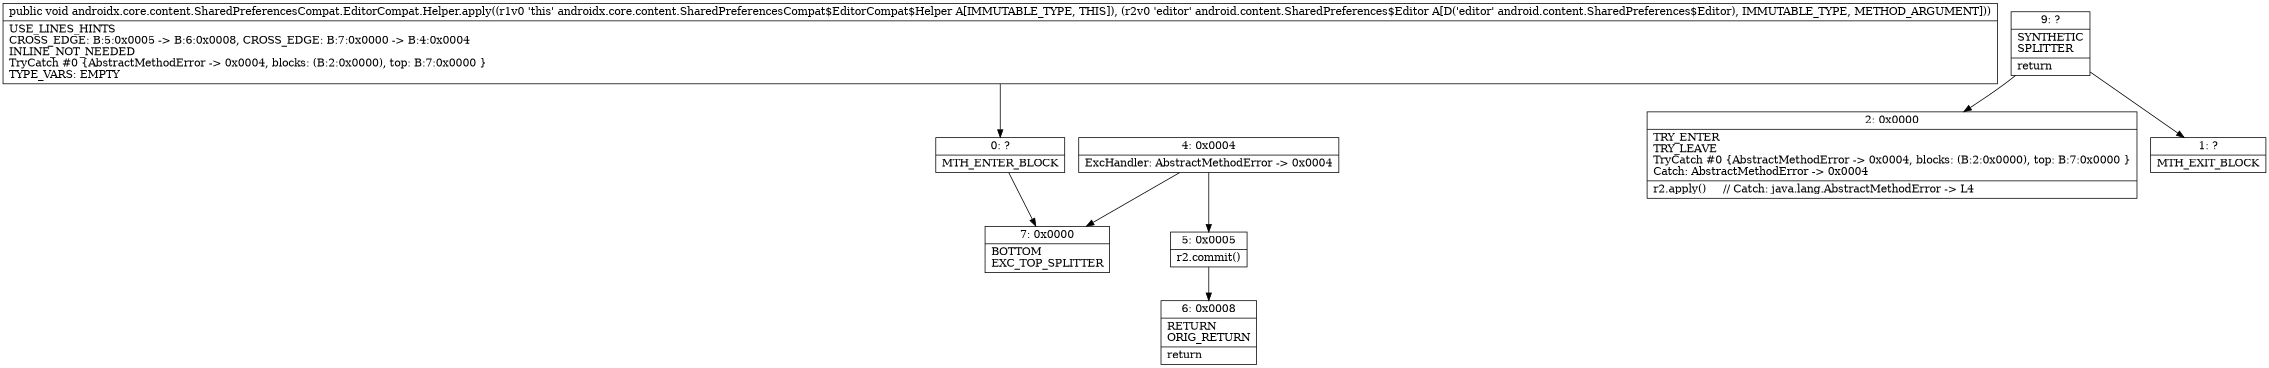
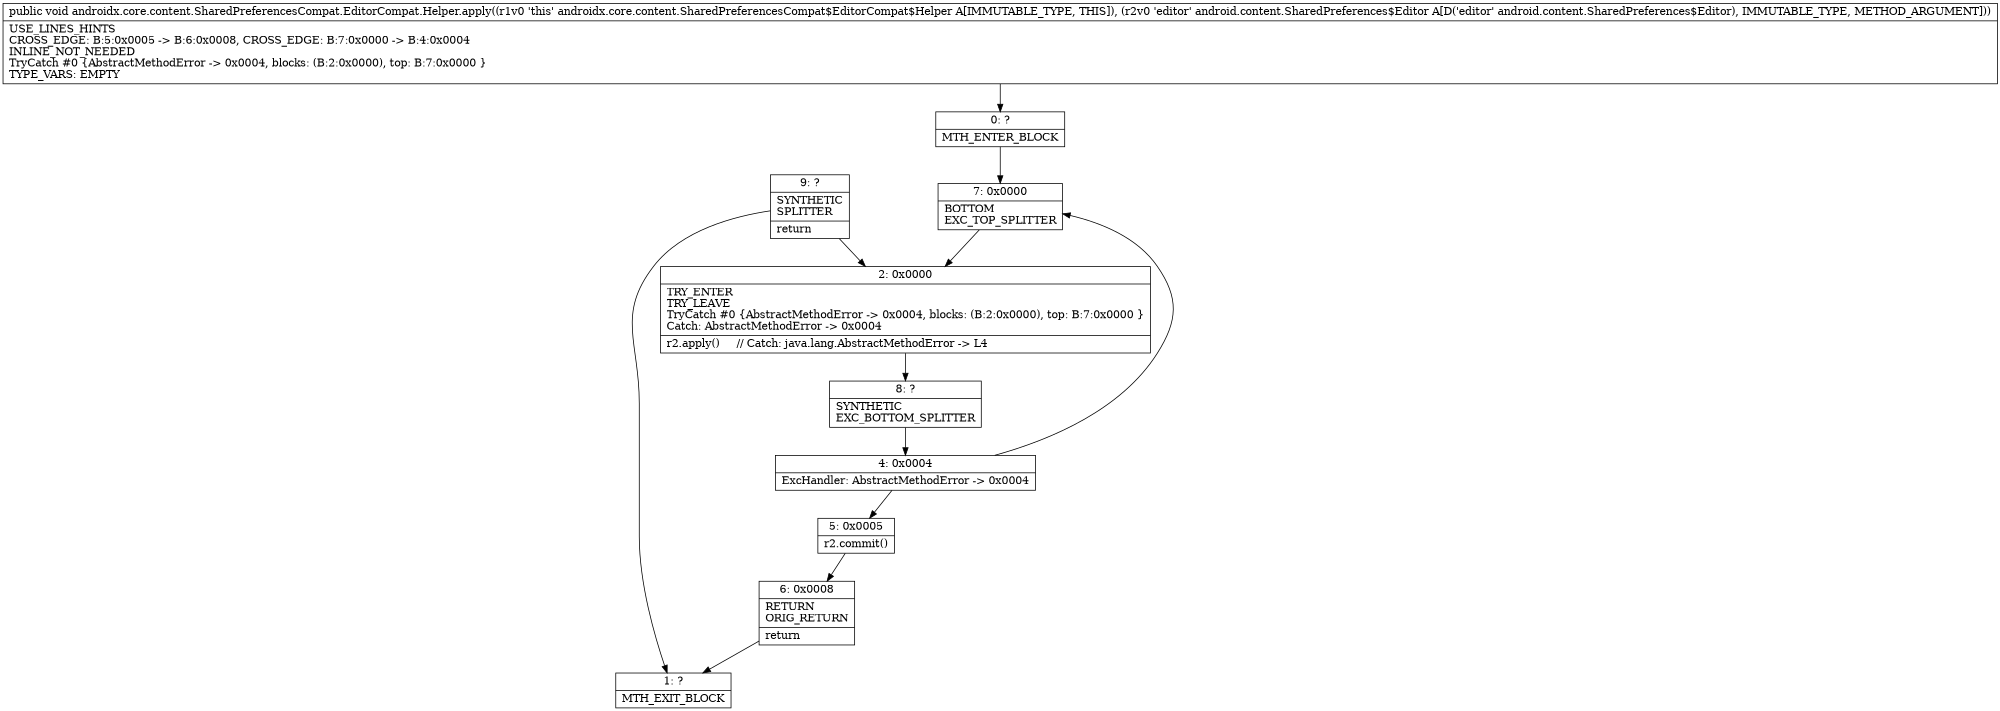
edge "7: 0x0000" -> "2: 0x0000": added
node "8: ?": added
edge "6: 0x0008" -> "1: ?": added
